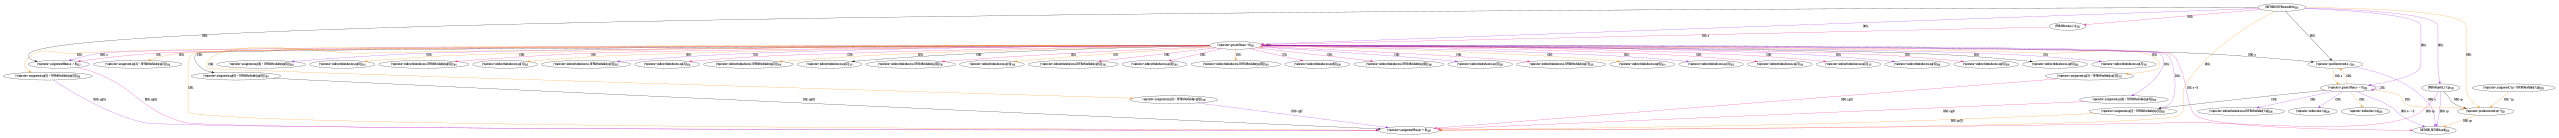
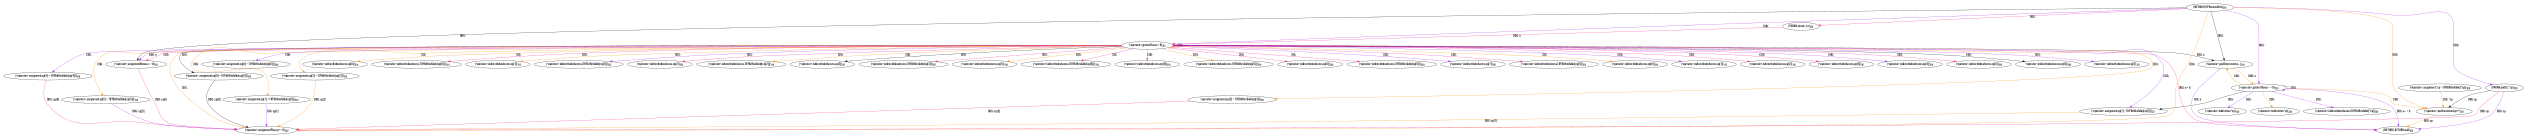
edge "(<operator>.assignment,cp[7] = TIFFBitRevTable[cp[7]])" -> "(<operator>.greaterThan,n > 8)": reversed
edge "(<operator>.assignment,cp[2] = TIFFBitRevTable[cp[2]])" -> "(<operator>.assignmentPlus,cp += 8)": added, label "DDG: cp[2]"
